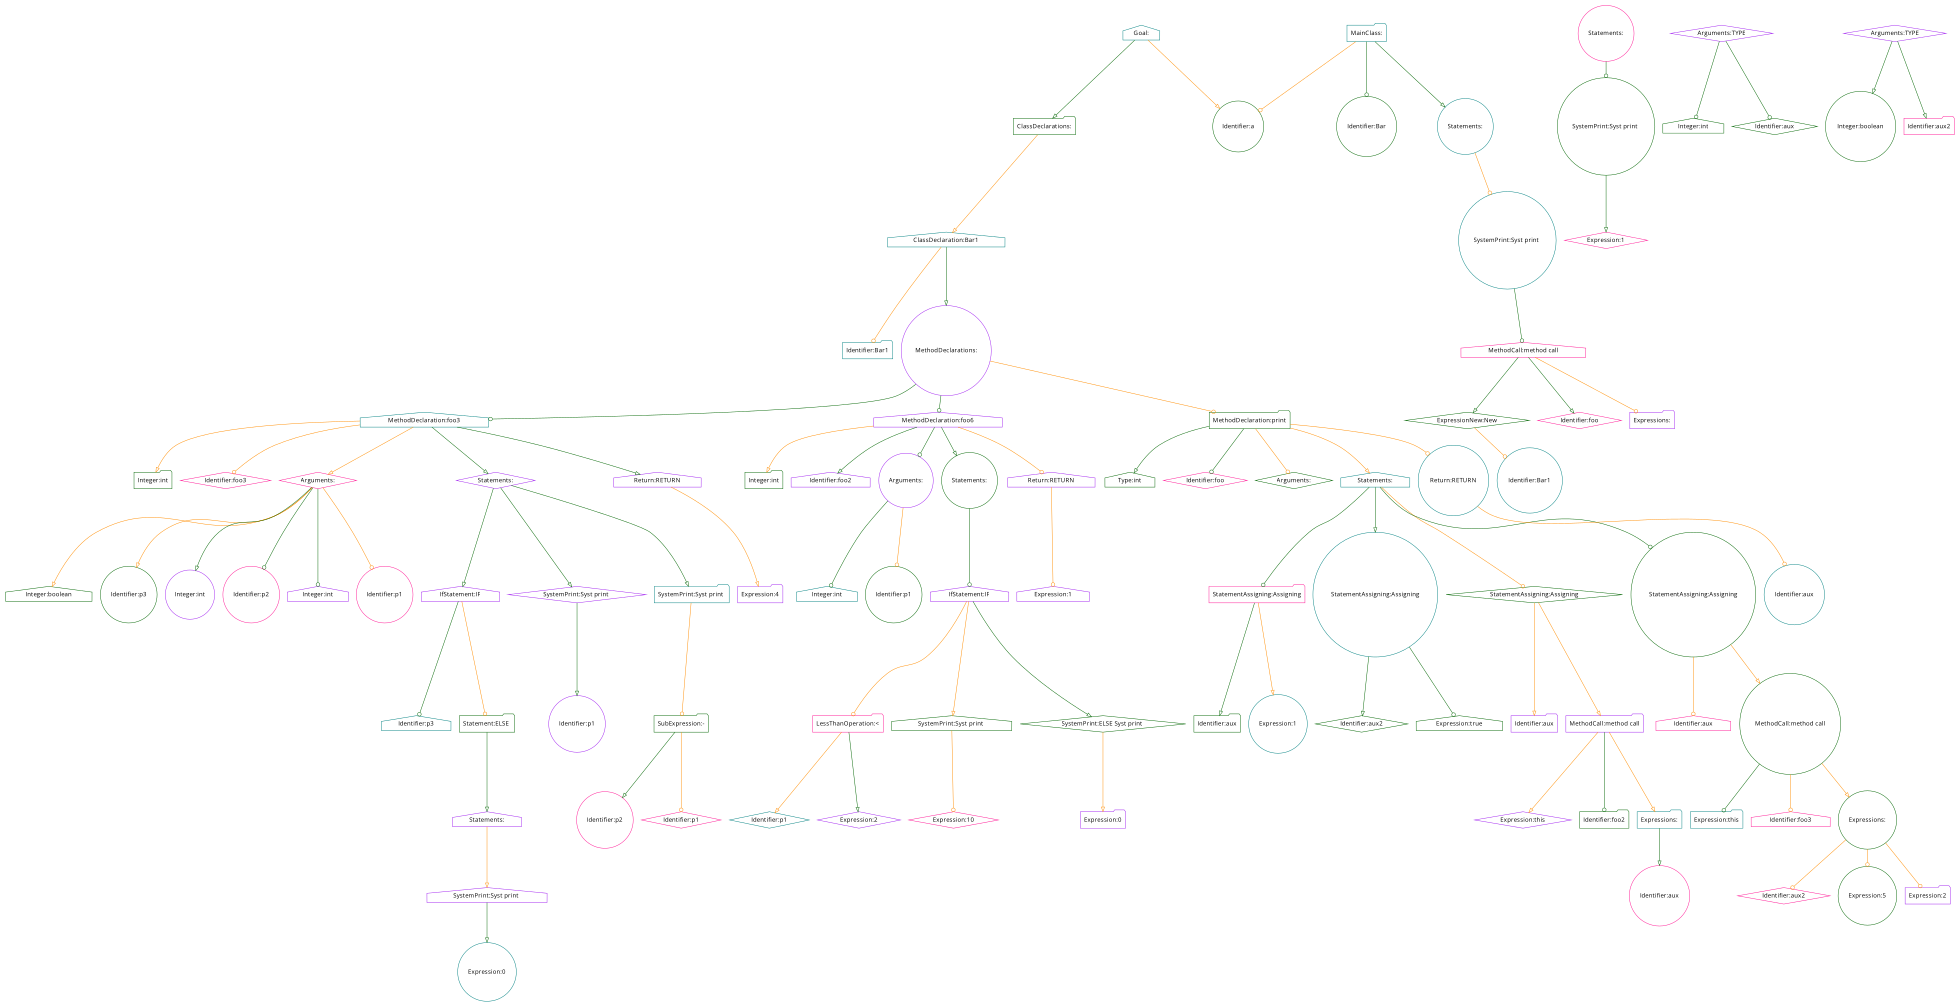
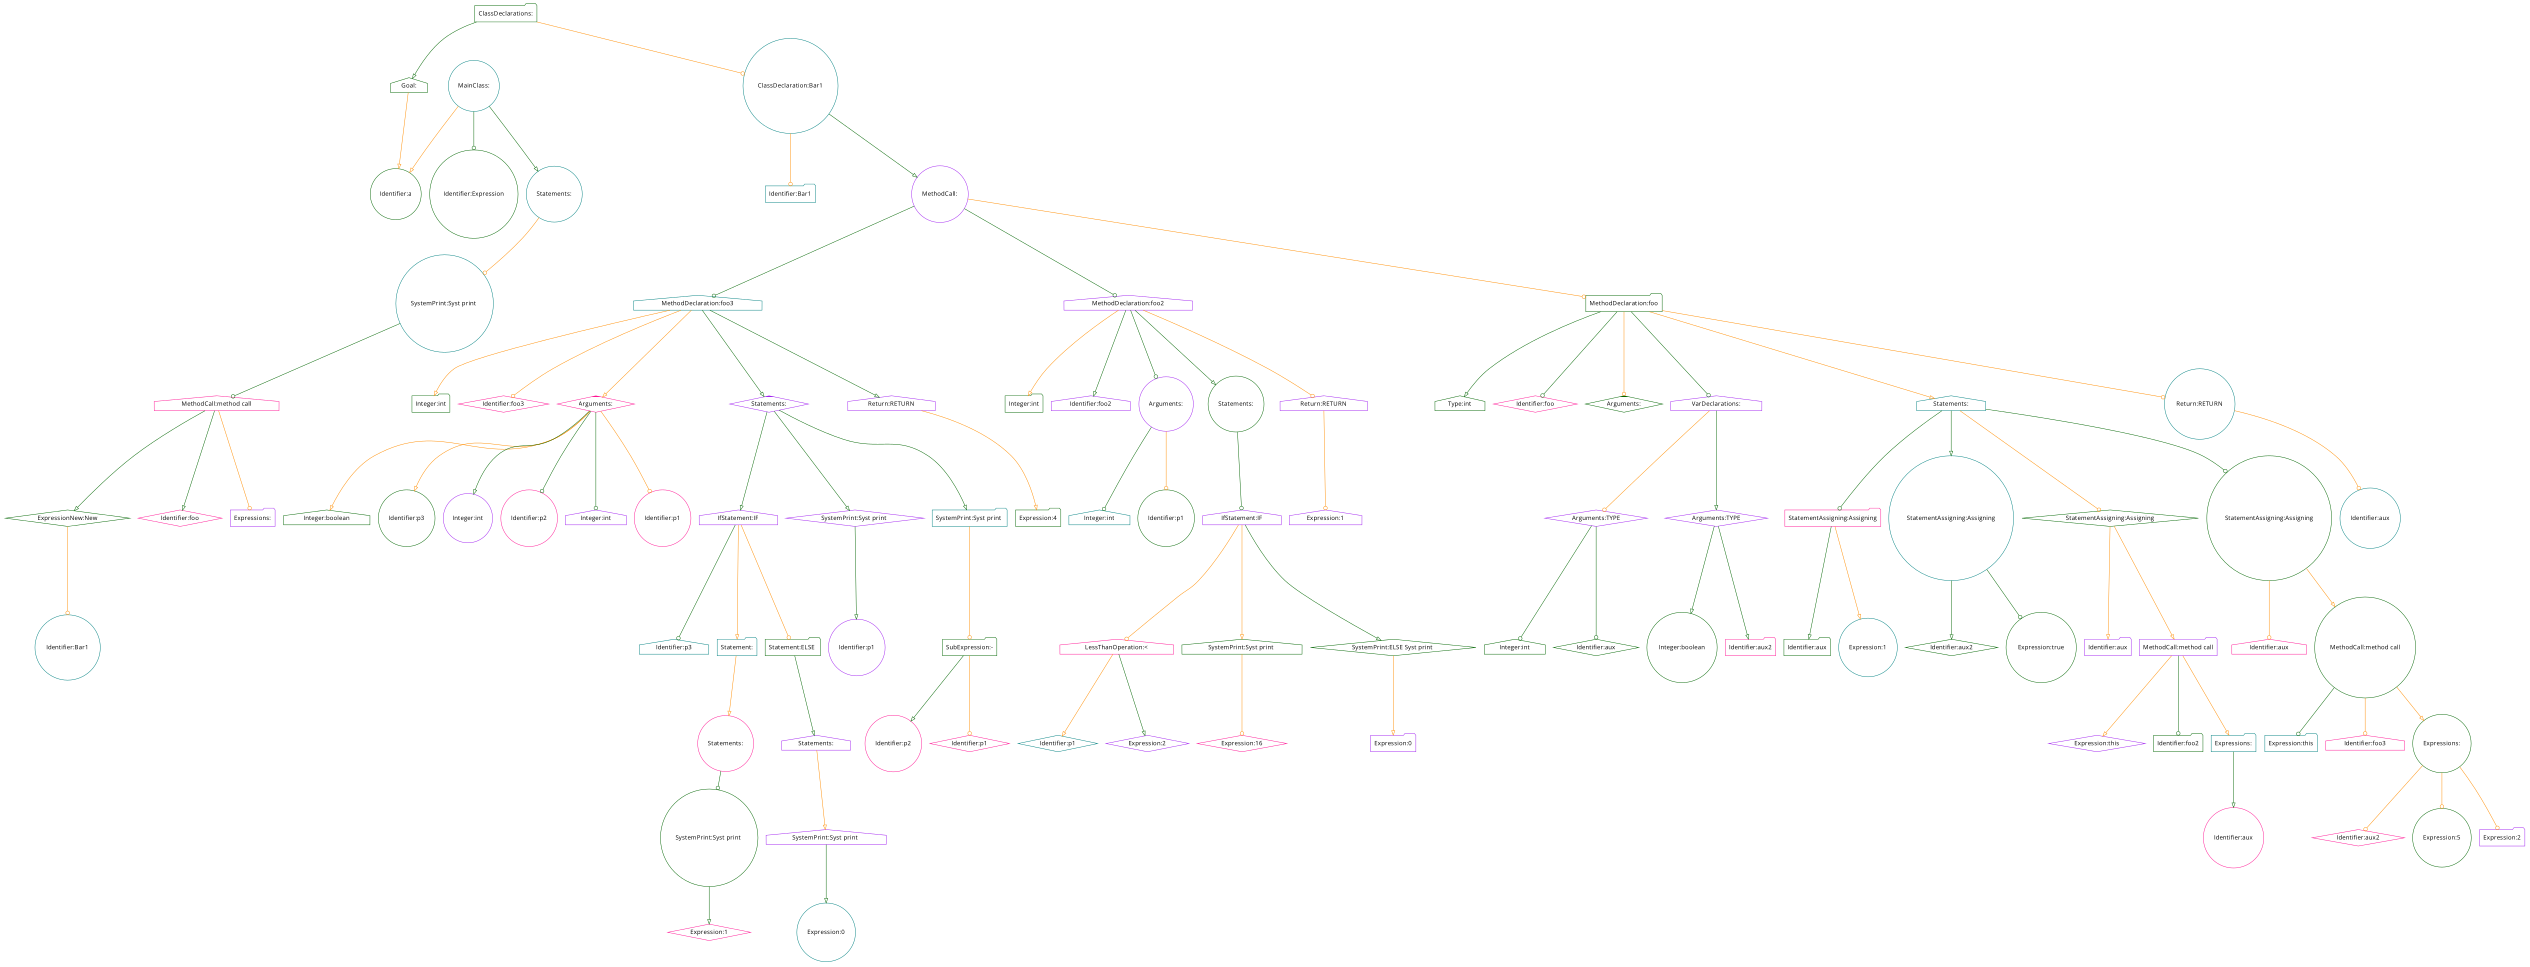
node "Goal:": color teal -> darkgreen
node "MainClass:": shape folder -> circle
edge "MainClass:" -> "Identifier:a": arrowhead odot -> onormal
edge "Goal:" -> "ClassDeclarations:": reversed
node "Identifier:Bar": label "Identifier:Bar" -> "Identifier:Expression"
edge "ClassDeclarations:" -> "ClassDeclaration:Bar1": arrowhead onormal -> odot
node "ClassDeclaration:Bar1": shape house -> circle
node "MethodDeclarations:": label "MethodDeclarations:" -> "MethodCall:"
node "VarDeclarations:": added
node "MethodDeclaration:foo6": label "MethodDeclaration:foo6" -> "MethodDeclaration:foo2"
node "MethodDeclaration:print": label "MethodDeclaration:print" -> "MethodDeclaration:foo"
node "Expression:4": color purple -> darkgreen
node "Statement:": added
node "LessThanOperation:<": shape folder -> house
node "Expression:true": shape house -> circle
node "Expression:10": label "Expression:10" -> "Expression:16"
